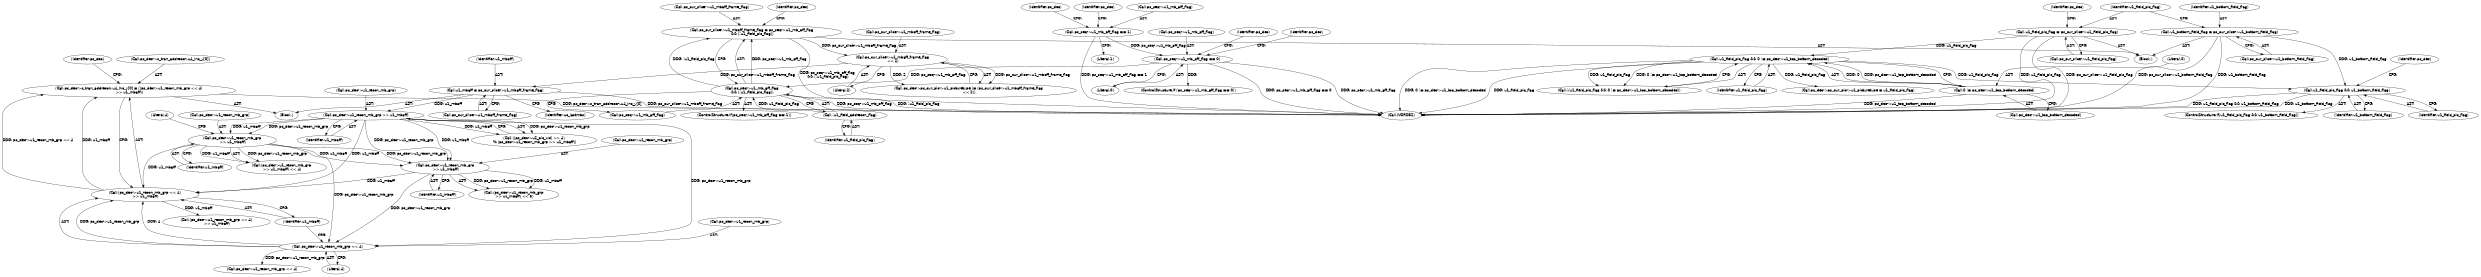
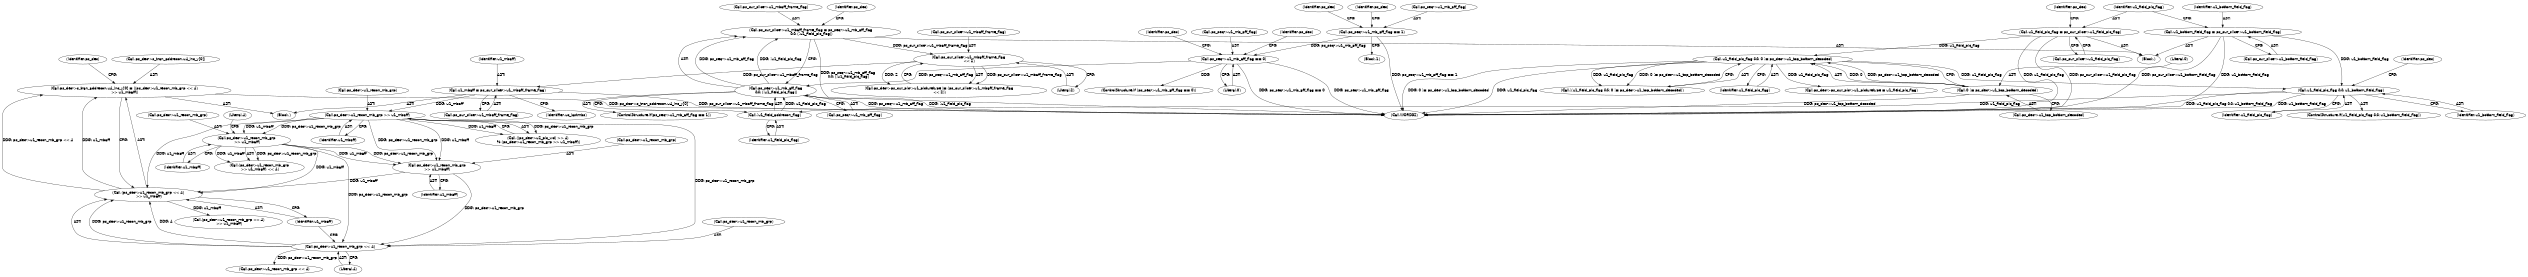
edge "(Call,ps_cur_slice->u1_field_pic_flag)" -> "(Call,u1_field_pic_flag = ps_cur_slice->u1_field_pic_flag)": label "AST: " -> "CFG: "
node "(Literal,1)": label "(Literal,1)" -> "(Block,1)"
edge "(Call,u1_field_pic_flag && u1_bottom_field_flag)" -> "(Call,!u1_field_addrecon_flag)": added, label "DDG: u1_field_pic_flag"
node "(Call,(ps_dec->u1_recon_mb_grp >> u1_mbaff) << 3)": removed
